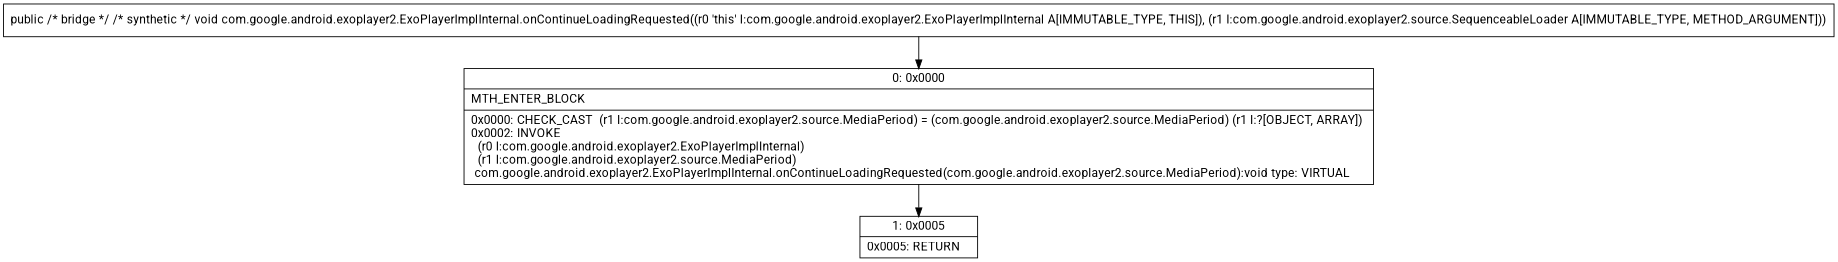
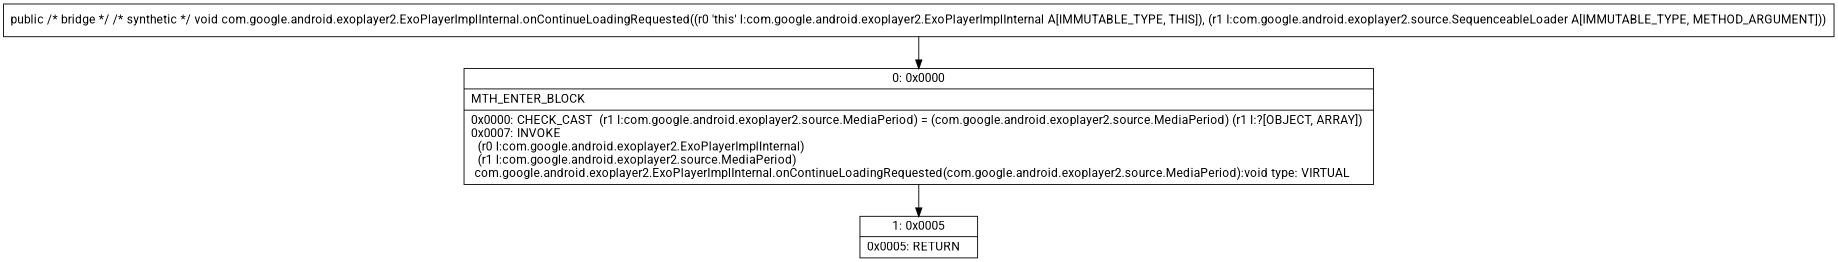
node "0: 0x0000": text "0x0002: INVOKE" -> "0x0007: INVOKE"
